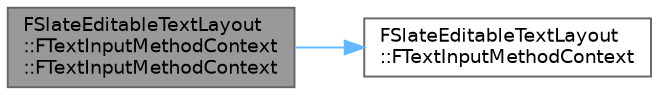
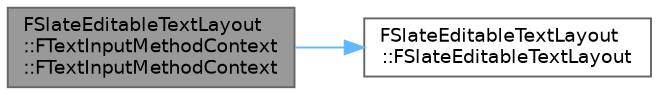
node "FSlateEditableTextLayout ::FTextInputMethodContext": label "FSlateEditableTextLayout ::FTextInputMethodContext" -> "FSlateEditableTextLayout ::FSlateEditableTextLayout"
